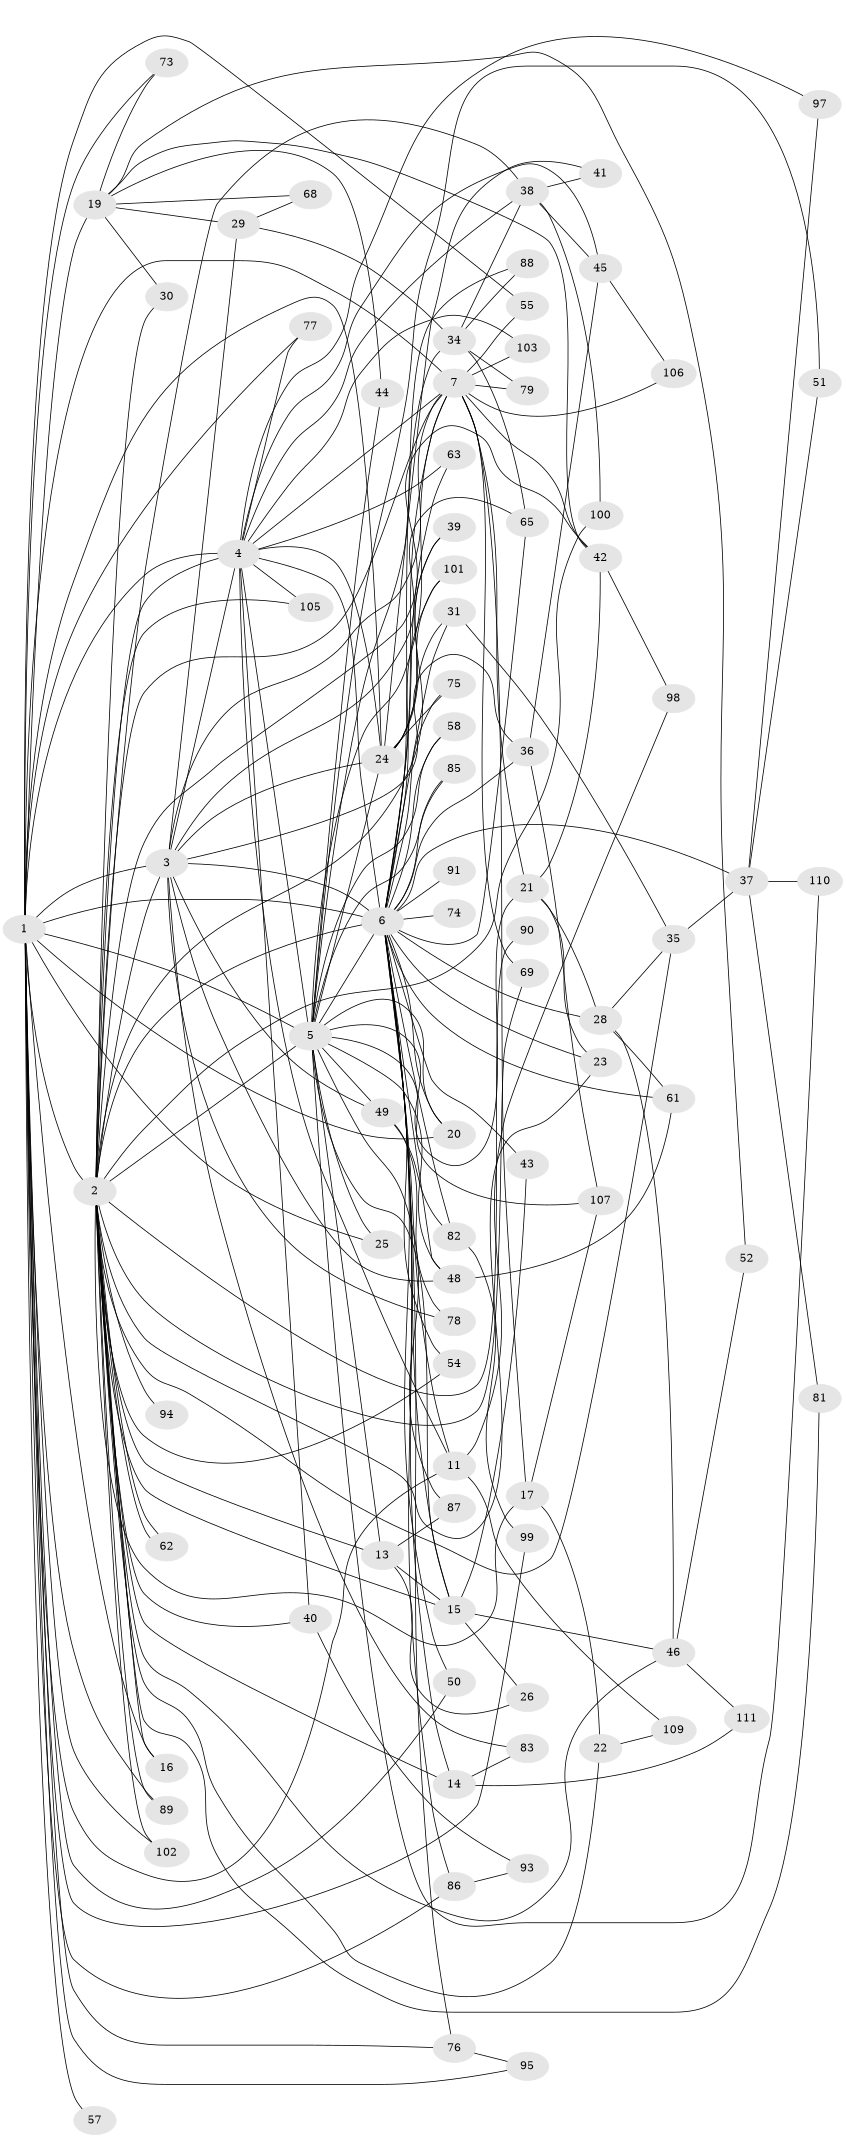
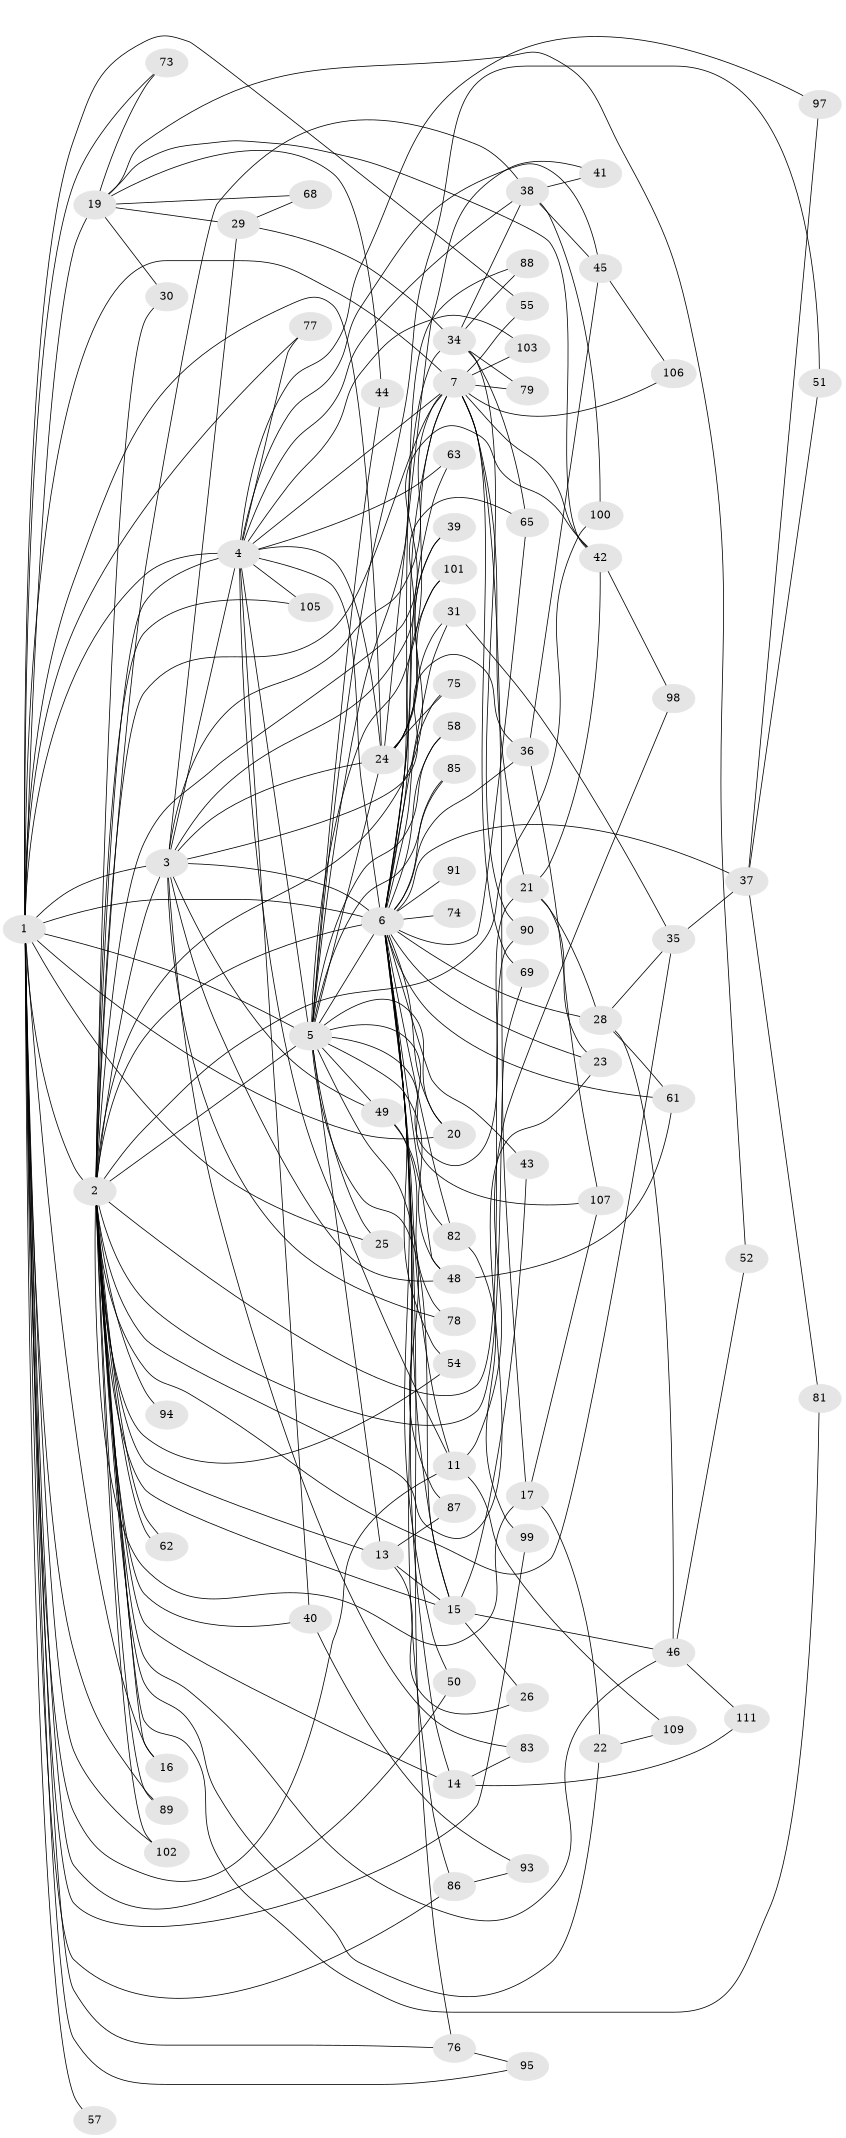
edge "34" -- "90": added
node "110": removed
